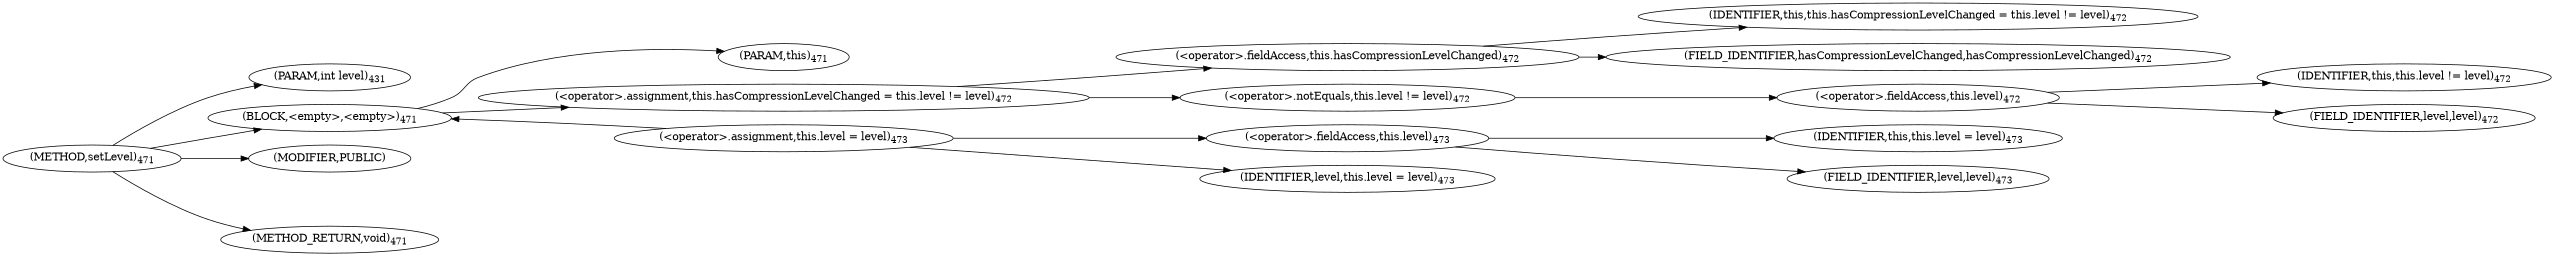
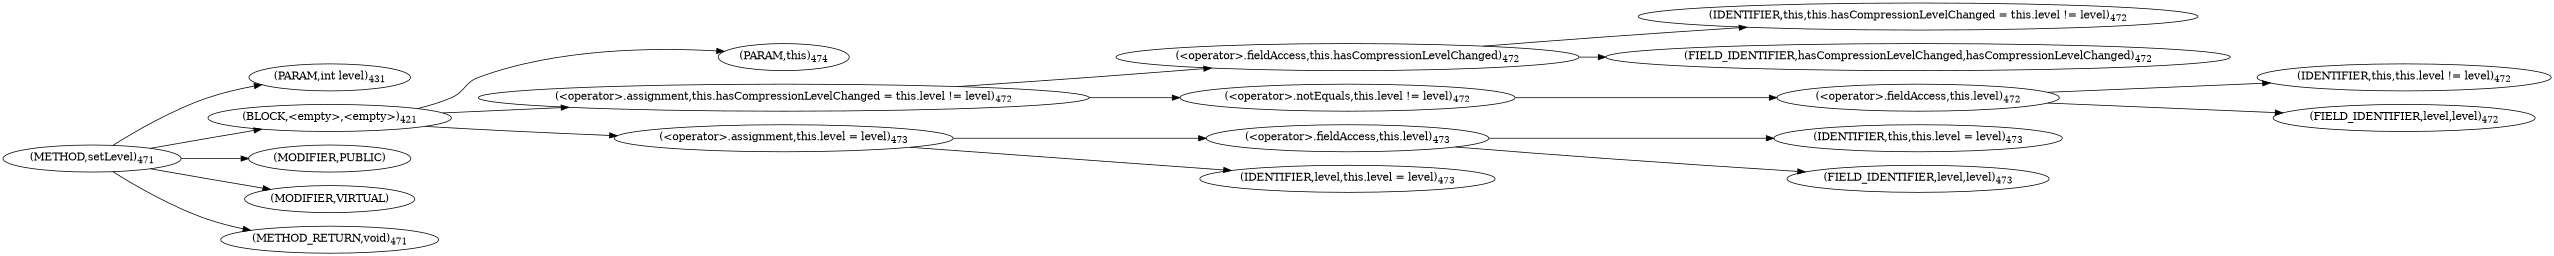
node "(PARAM,this)": text "471" -> "474"
node "(BLOCK,<empty>,<empty>)": text "471" -> "421"
edge "(<operator>.assignment,this.level = level)" -> "(BLOCK,<empty>,<empty>)": reversed
node "(MODIFIER,VIRTUAL)": added
